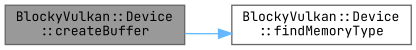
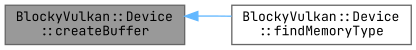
edge "BlockyVulkan::Device ::createBuffer" -> "BlockyVulkan::Device ::findMemoryType": reversed
